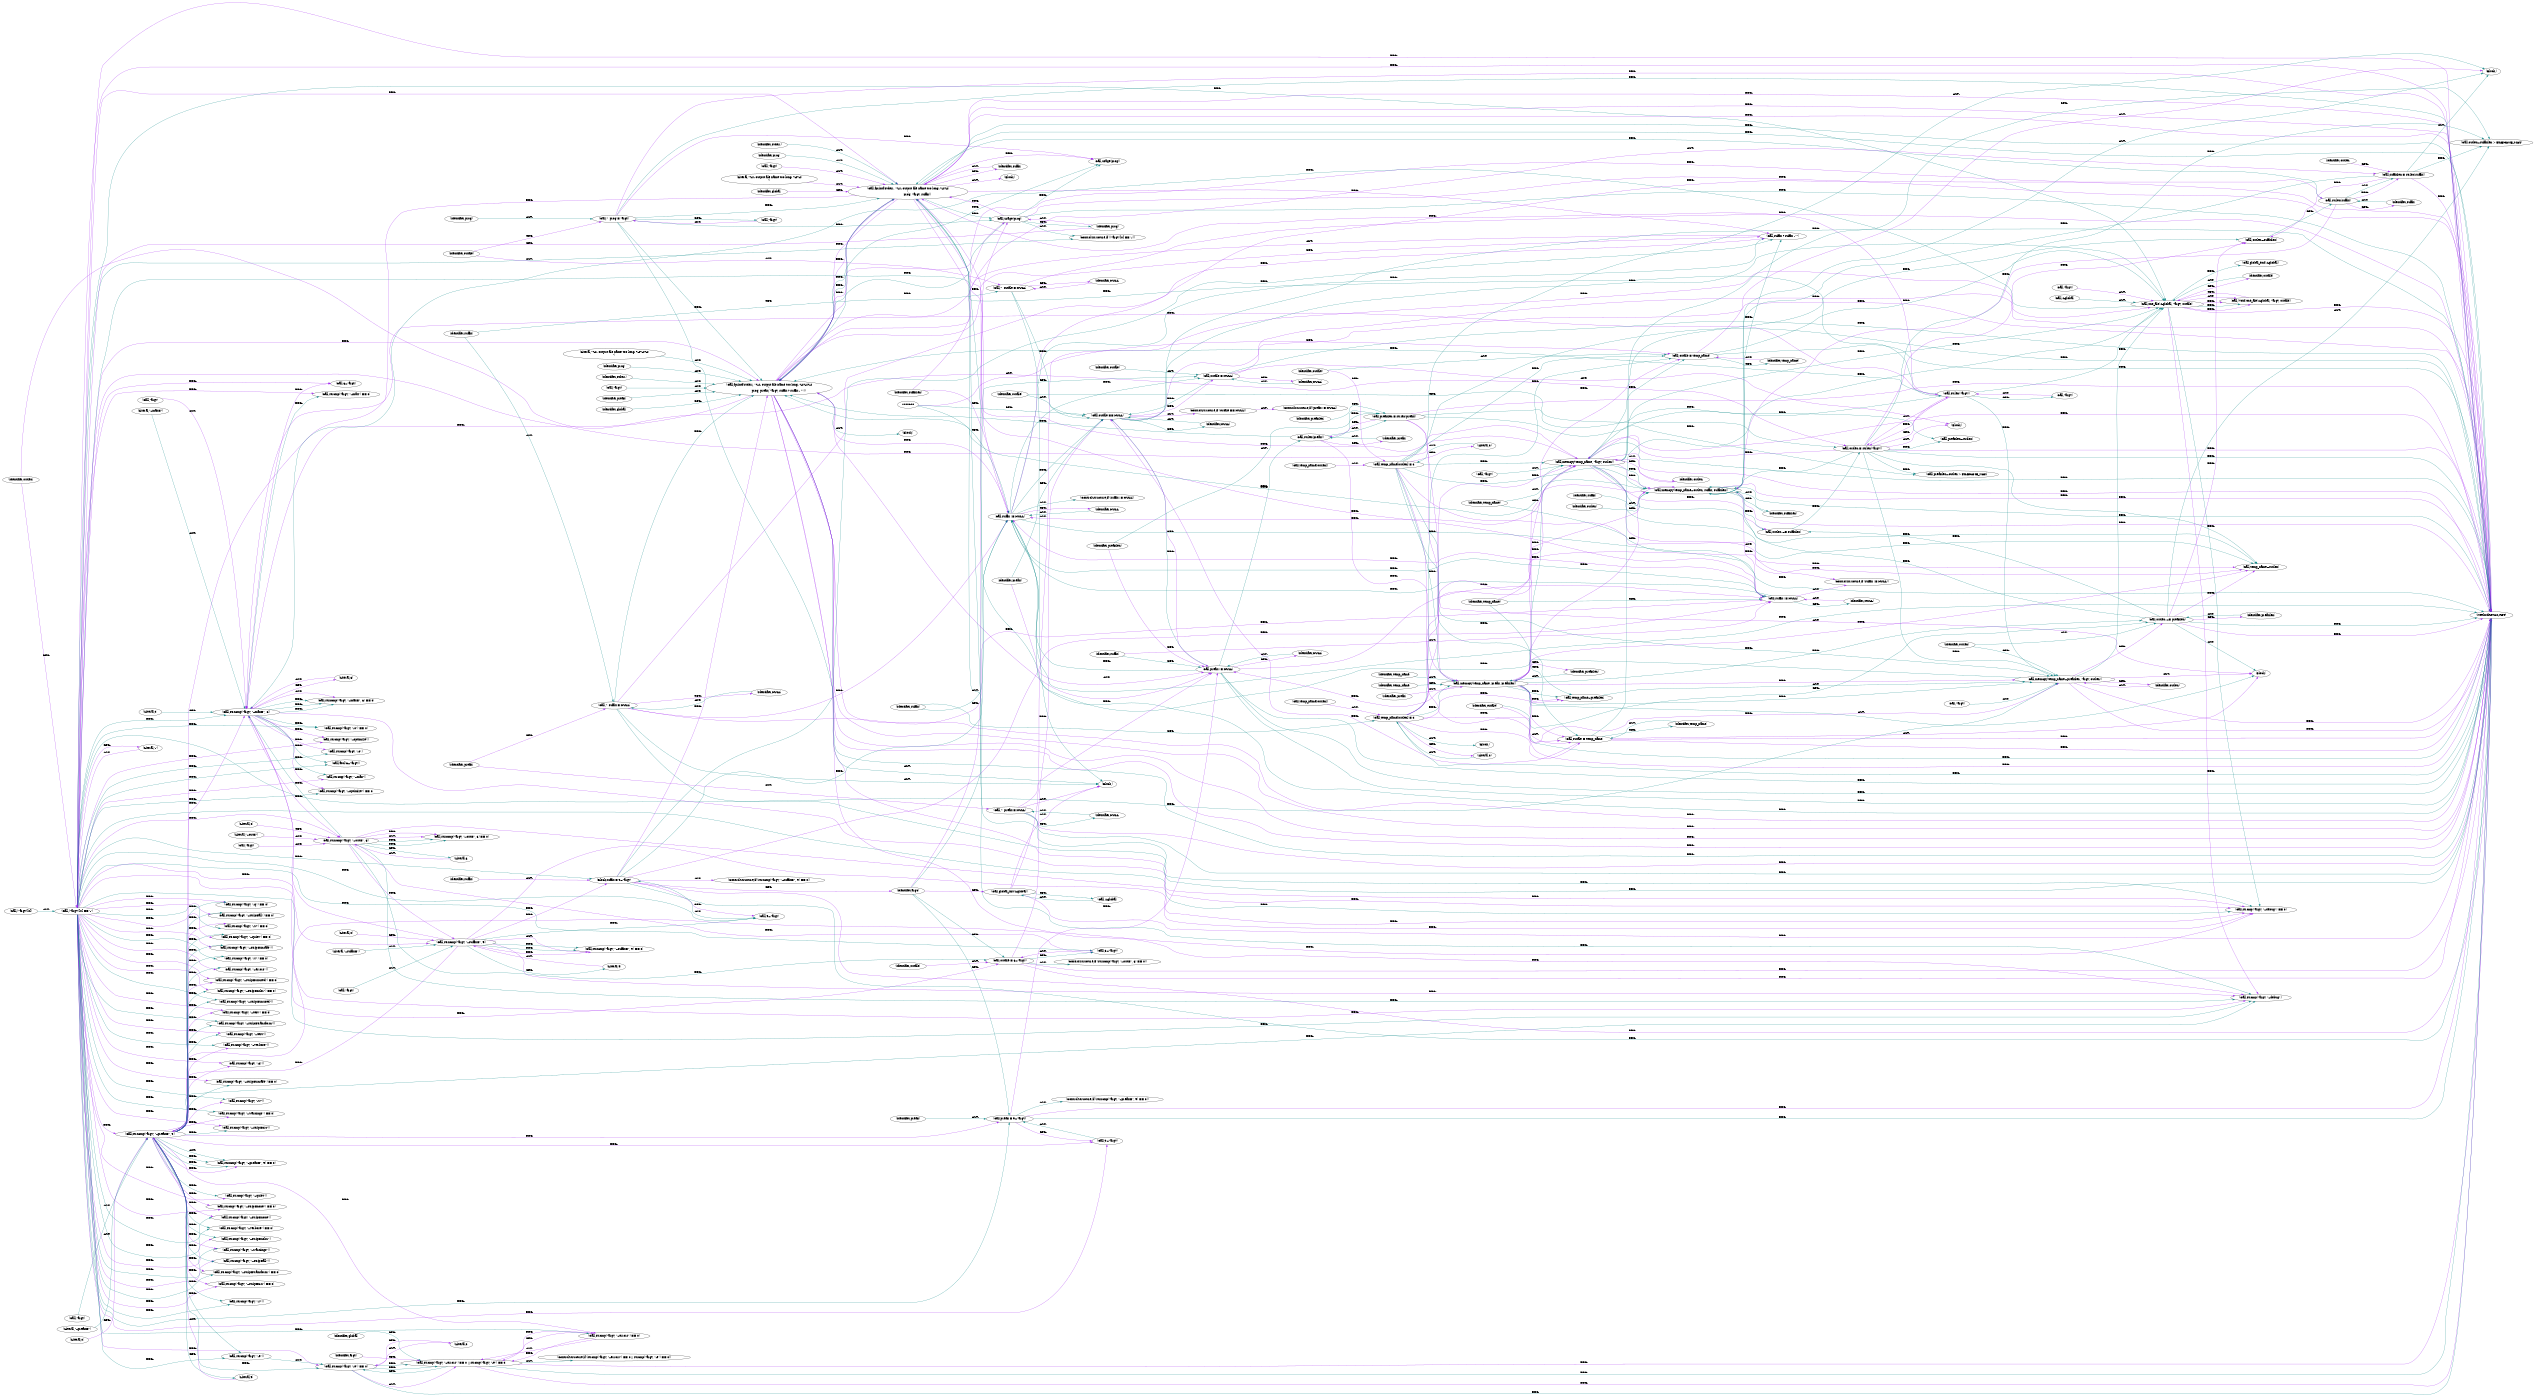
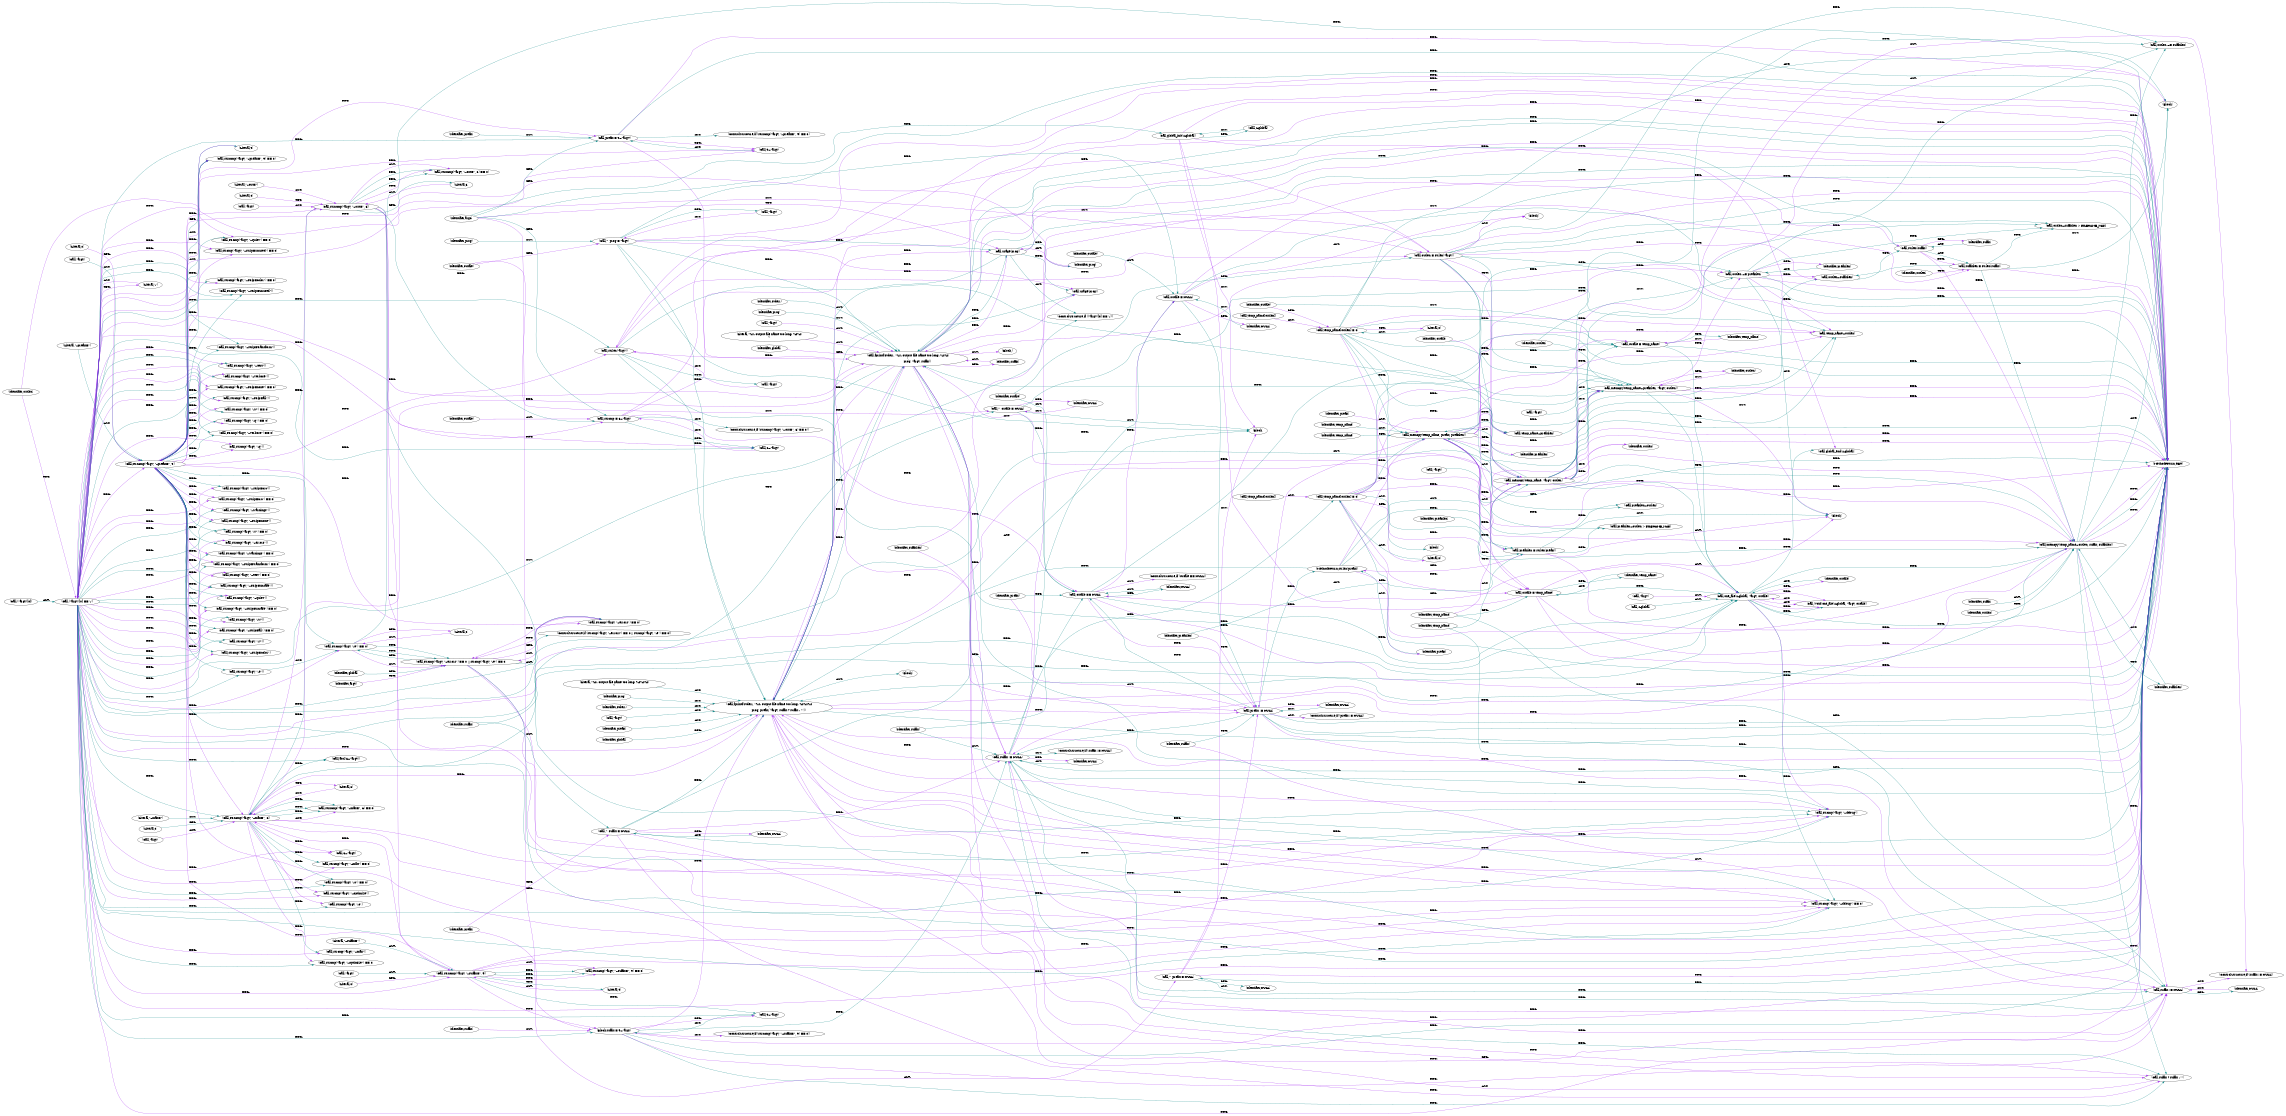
edge "(Call,memcpy(temp_name, *argv, outlen))" -> "(Call,outlen+suffixlen > FILENAME_MAX)": label "CFG: " -> "DDG: "
edge "(Call,global_init(&global))" -> "(Call,global_end(&global))": added, label "DDG:"
edge "(Call,suffixlen = strlen(suffix))" -> "(Call,outlen+suffixlen)": color purple -> teal
edge "(Call,*  outfile = NULL)" -> "(MethodReturn,RET)": color purple -> teal
edge "(Call,(void)one_file(&global, *argv, outfile))" -> "(Call,one_file(&global, *argv, outfile))": label "CFG: " -> "AST: "
edge "(Call,global_init(&global))" -> "(Call,one_file(&global, *argv, outfile))": label "DDG: " -> "CFG: "
edge "(Call,outlen += prefixlen)" -> "(Call,outlen+suffixlen > FILENAME_MAX)": label "AST: " -> "DDG: "
edge "(Call,one_file(&global, *argv, outfile))" -> "(MethodReturn,RET)": color purple -> teal
edge "(Call,memcpy(temp_name+prefixlen, *argv, outlen))" -> "(Call,one_file(&global, *argv, outfile))": label "DDG: " -> "CFG: "
edge "(Identifier,argc)" -> "(Call,outfile = NULL)": label "CFG: " -> "DDG: "
edge "(Call,outfile = NULL)" -> "(Call,outfile == NULL)": now "(Call,outfile = NULL)" -> "(Call,prefix != NULL)"
node "1000620": removed
edge "(Call,outfile == NULL)" -> "(Call,outfile = NULL)": label "CFG: " -> "DDG: "
edge "(ControlStructure,if (outfile == NULL))" -> "(ControlStructure,if (prefix != NULL))": now "(Call,prefix != NULL)" -> "(ControlStructure,if (prefix != NULL))"
edge "(Call,strlen(*argv))" -> "(Call,memcpy(temp_name, *argv, outlen))": removed, label "DDG:"
edge "(Call,prefixlen = strlen(prefix))" -> "(Call,prefixlen+outlen > FILENAME_MAX)": label "DDG: " -> "CFG: "
node "(Call,strlen(prefix))": label "(Call,strlen(prefix))" -> "(MethodReturn,strlen(prefix))"
edge "(Call,outlen = strlen(*argv))" -> "(Call,prefixlen+outlen)": label "DDG: " -> "CFG: "
edge "(Call,outlen = strlen(*argv))" -> "(Call,memcpy(temp_name, *argv, outlen))": label "DDG: " -> "CFG: "
edge "(Call,outlen = strlen(*argv))" -> "(Call,memcpy(temp_name+outlen, suffix, suffixlen))": color teal -> purple
edge "(Call,outlen += suffixlen)" -> "(Call,outlen = strlen(*argv))": reversed
edge "(Call,memcpy(temp_name, *argv, outlen))" -> "(Call,outlen += suffixlen)": color purple -> teal
edge "(Call,outfile == NULL)" -> "(Call,prefix != NULL)": label "CFG: " -> "DDG: "
edge "(Call,prefixlen = strlen(prefix))" -> "(Call,memcpy(temp_name, prefix, prefixlen))": reversed
edge "(Call,outlen += prefixlen)" -> "(Call,memcpy(temp_name+outlen, suffix, suffixlen))": now "(Call,one_file(&global, *argv, outfile))" -> "(Call,memcpy(temp_name+outlen, suffix, suffixlen))"
edge "(Call,memcpy(temp_name+prefixlen, *argv, outlen))" -> "(Call,outlen += prefixlen)": label "CFG: " -> "DDG: "
edge "(Call,memcpy(temp_name, prefix, prefixlen))" -> "(Call,outlen += prefixlen)": color teal -> purple
edge "(Call,memcpy(temp_name, prefix, prefixlen))" -> "(Call,prefix != NULL)": label "DDG: " -> "AST: "
edge "(Block,suffix = 9+*argv)" -> "(Identifier,argc)": reversed
edge "(Identifier,argc)" -> "(Call,global_init(&global))": color purple -> teal
node "(Call,outfile = 6+*argv)": label "(Call,outfile = 6+*argv)" -> "(Call,strcmp = 6+*argv)"
edge "(Call,(*argv)[0] == '-')" -> "(Call,prefix = 9+*argv)": reversed
